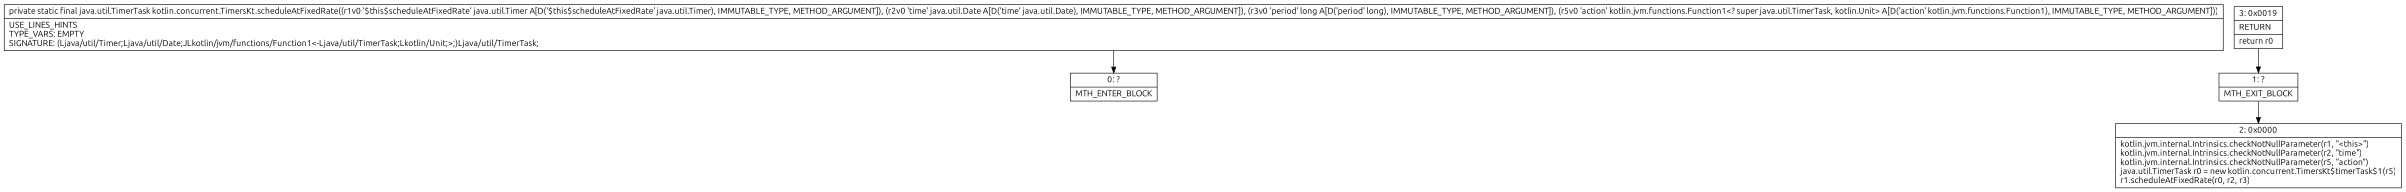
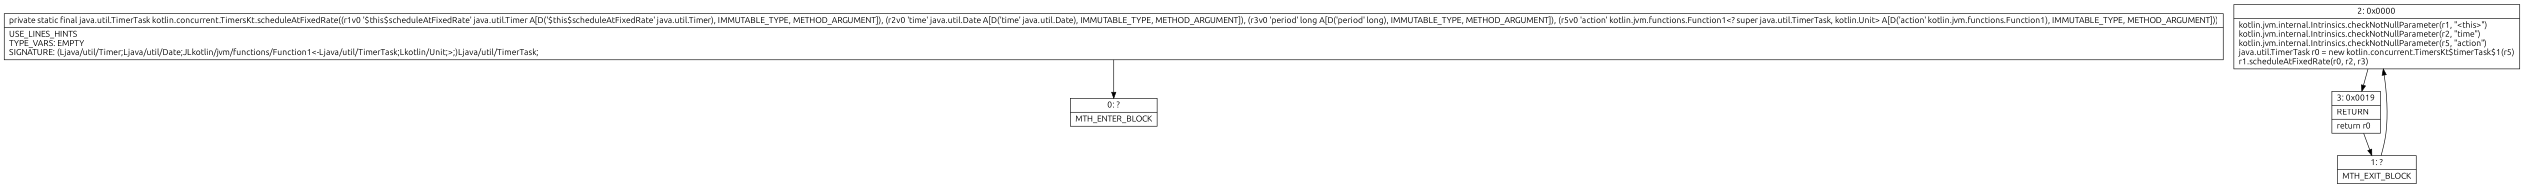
edge "2: 0x0000" -> "3: 0x0019": added
